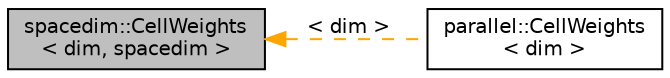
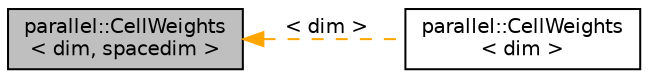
node "spacedim::CellWeights < dim, spacedim >": label "spacedim::CellWeights < dim, spacedim >" -> "parallel::CellWeights < dim, spacedim >"
